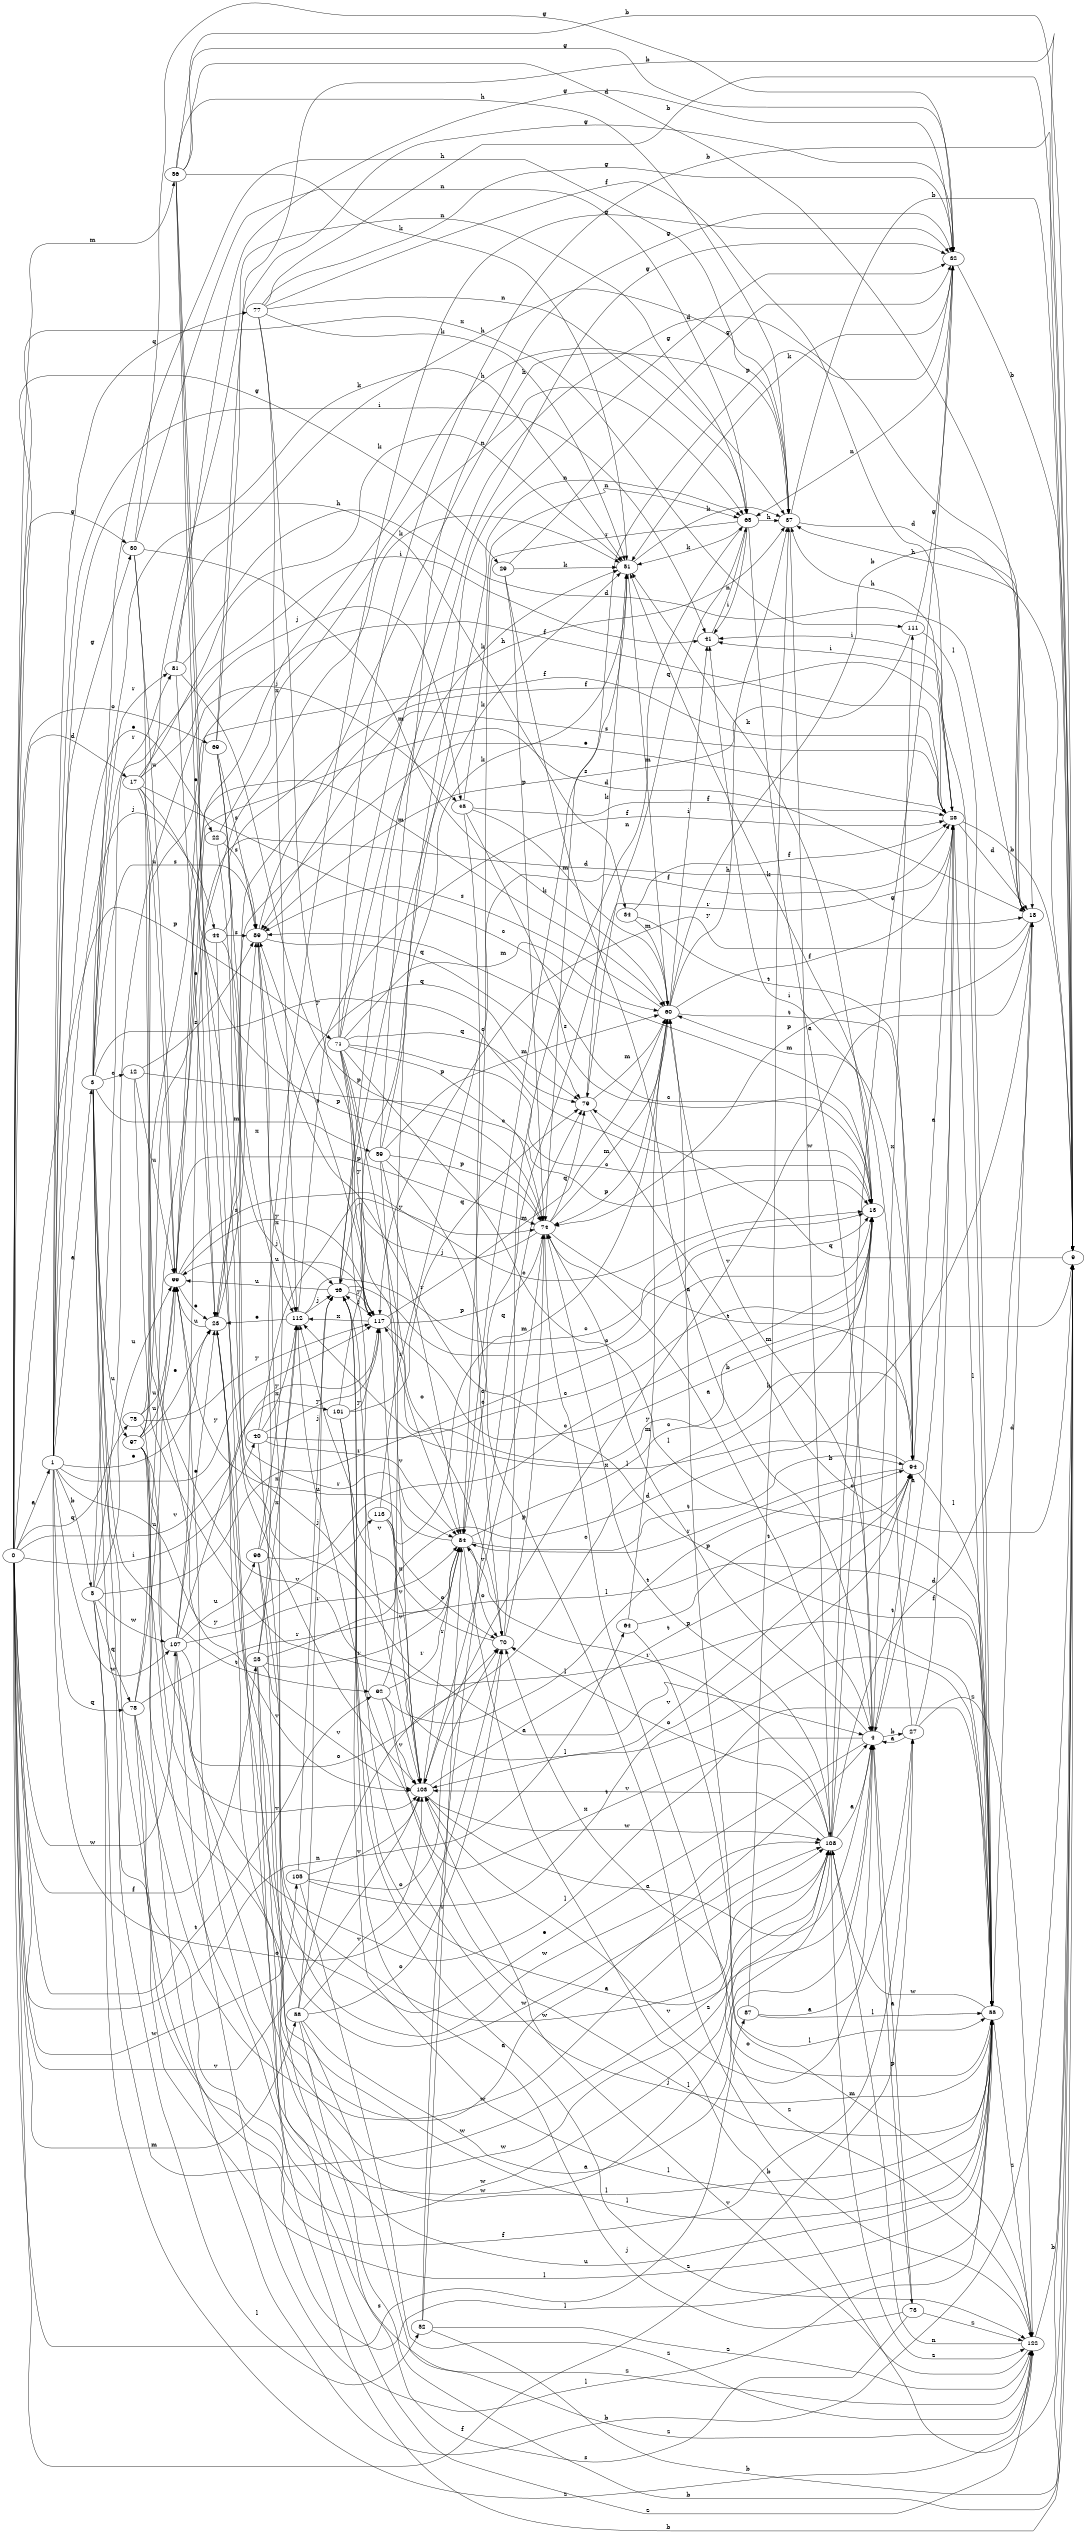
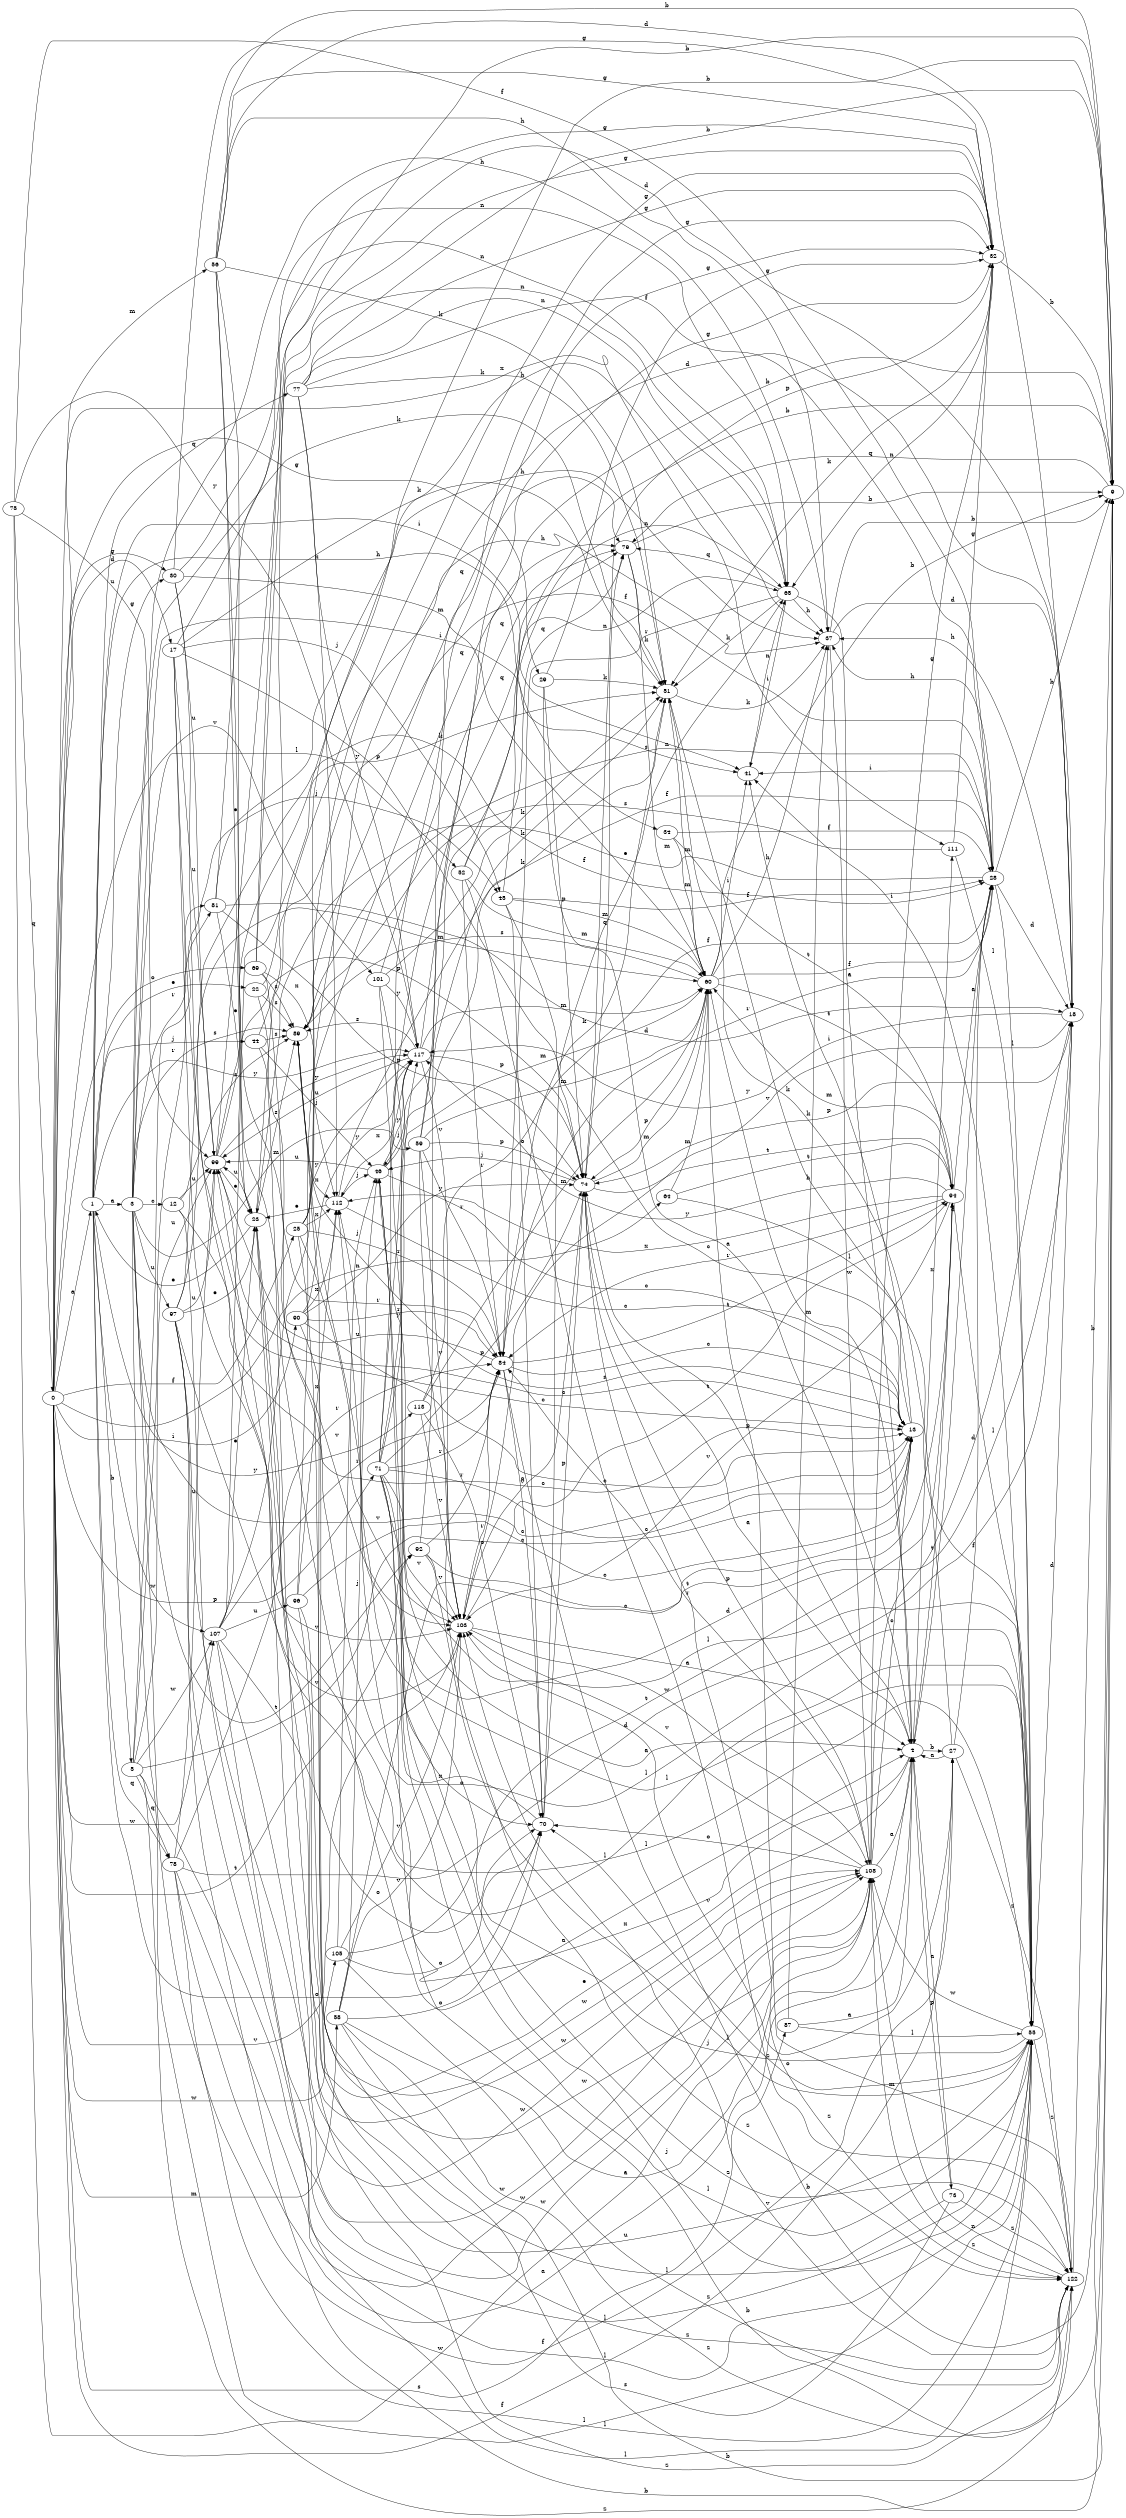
edge "89" -> "37": removed, label "h"
edge "52" -> "60": added, label "m"
node "40": label "40" -> "90"
edge "1" -> "23": reversed
edge "0" -> "75": reversed
